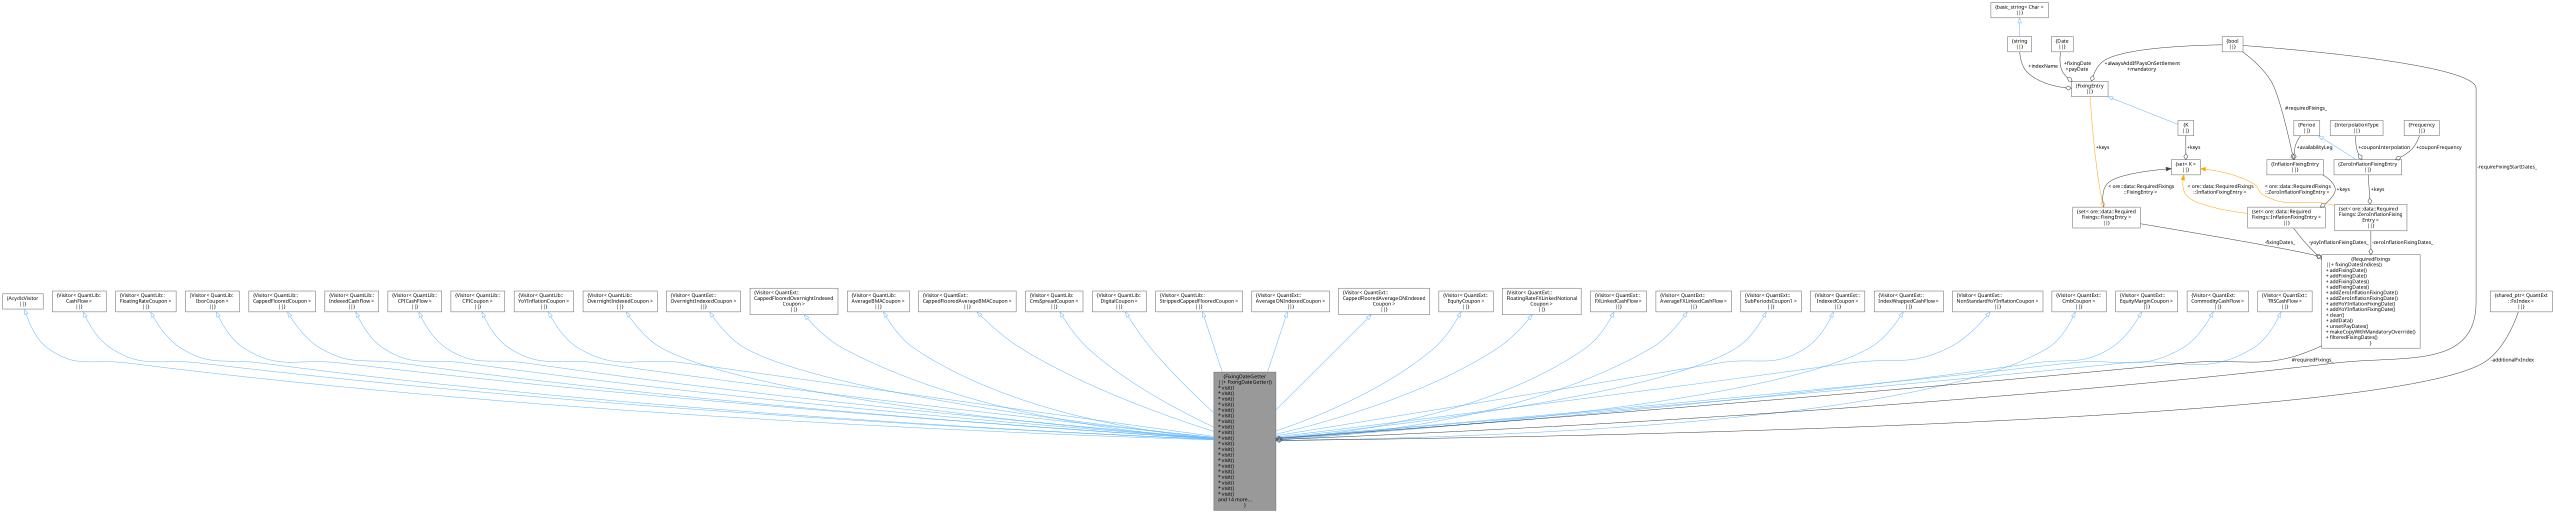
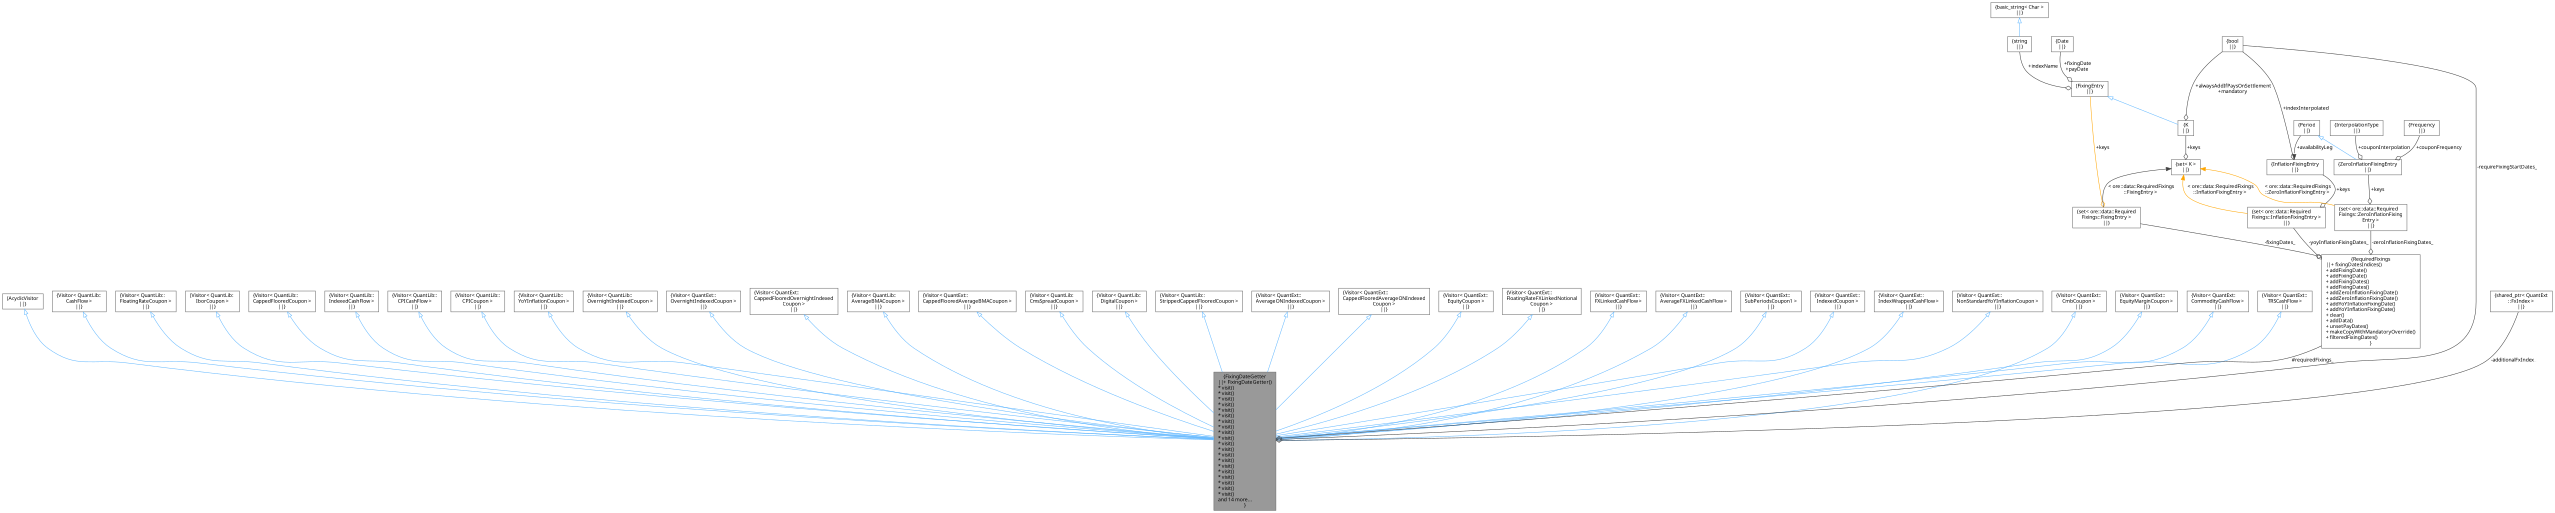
edge "{bool ||}" -> "{FixingEntry ||}": now "{bool ||}" -> "{K ||}"
edge "{bool ||}" -> "{InflationFixingEntry ||}": label " #requiredFixings_" -> " +indexInterpolated"
edge "{Period ||}" -> "{InflationFixingEntry ||}": arrowhead odiamond -> normal
